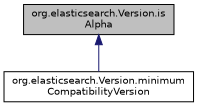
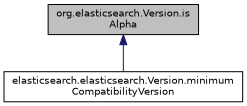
node "org.elasticsearch.Version.minimum CompatibilityVersion": label "org.elasticsearch.Version.minimum CompatibilityVersion" -> "elasticsearch.elasticsearch.Version.minimum CompatibilityVersion"
